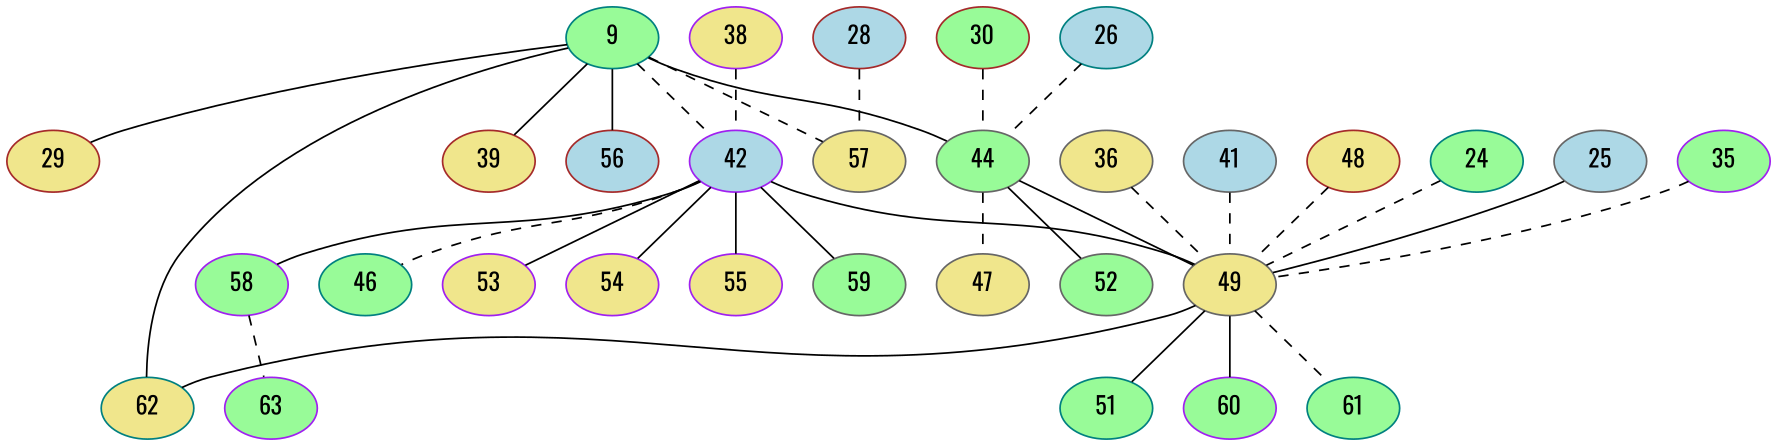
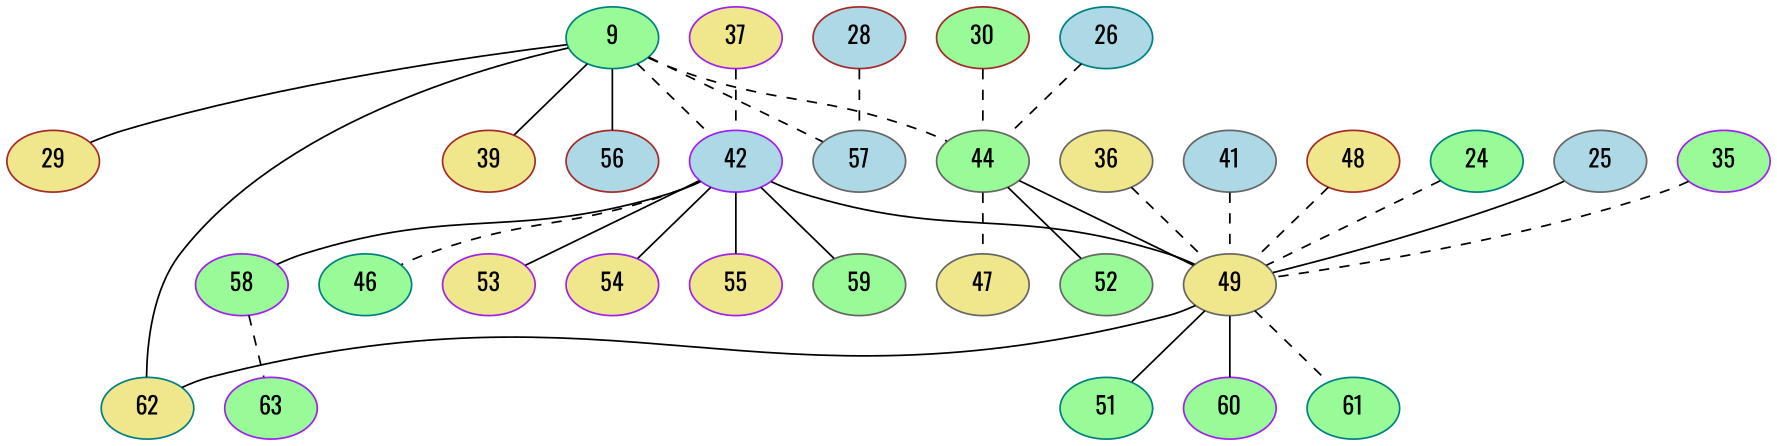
node "38": label "38" -> "37"
edge "9" -- "44": style solid -> dashed
node "57": fillcolor khaki -> lightblue
